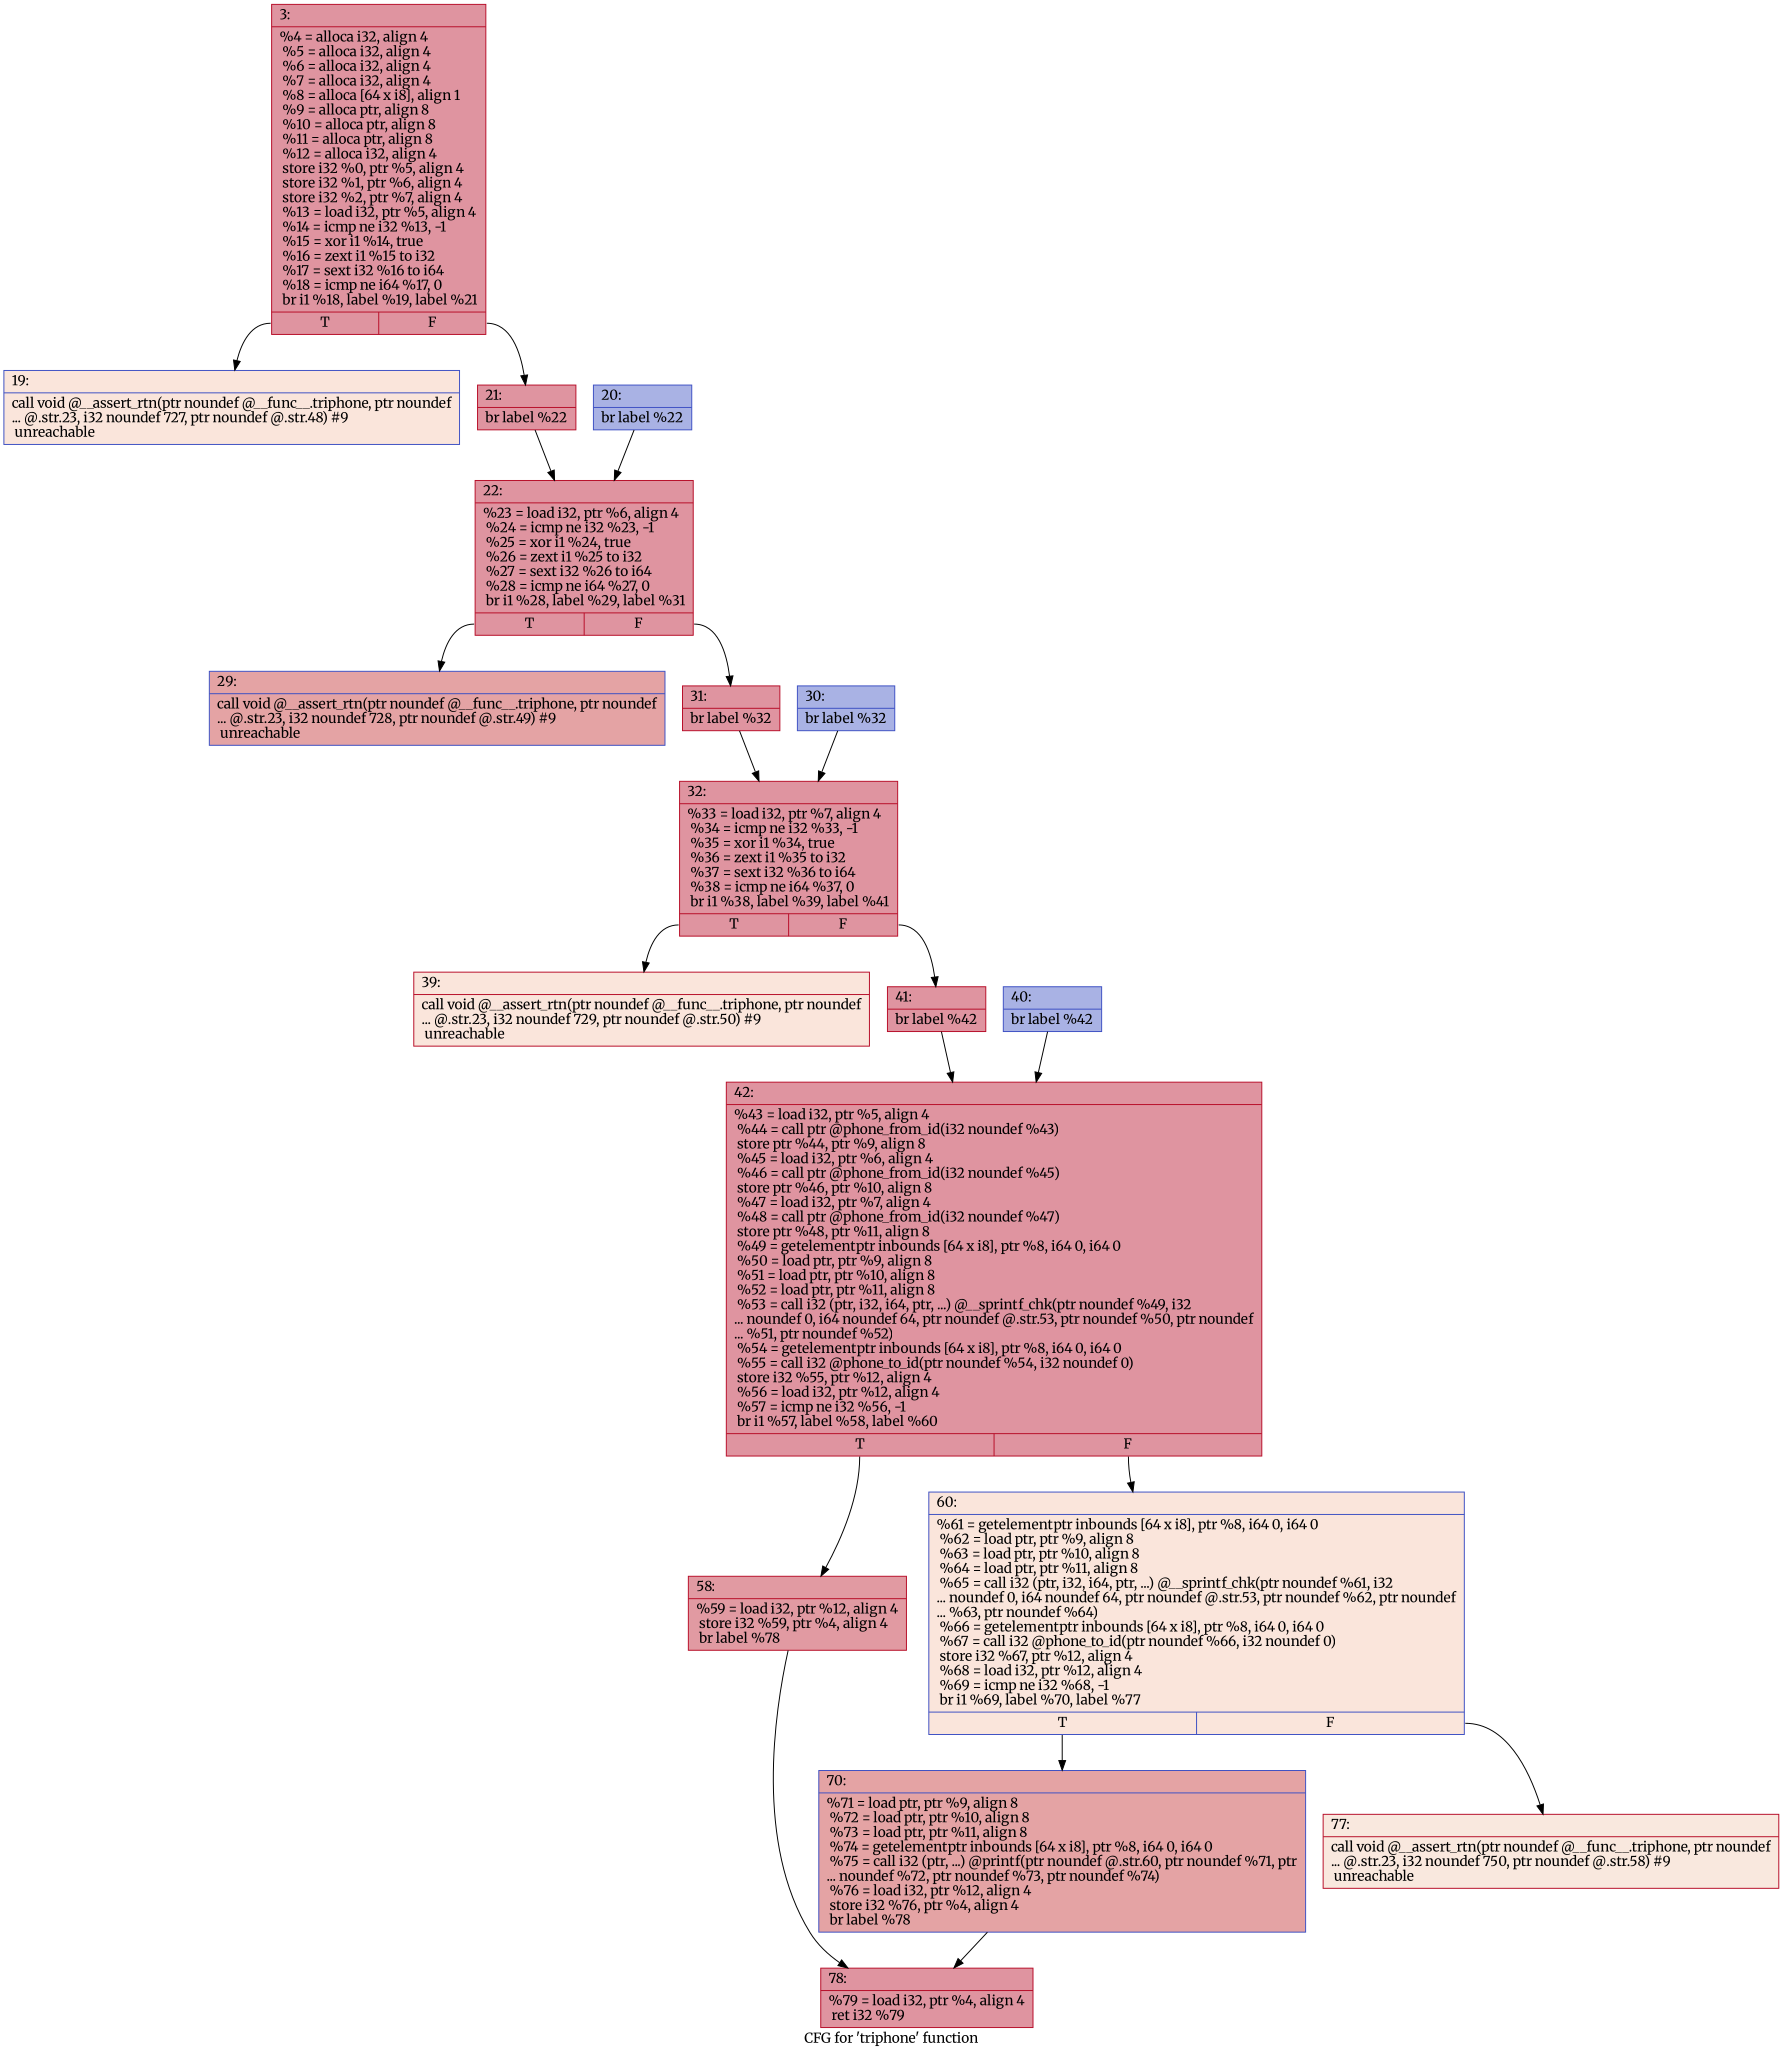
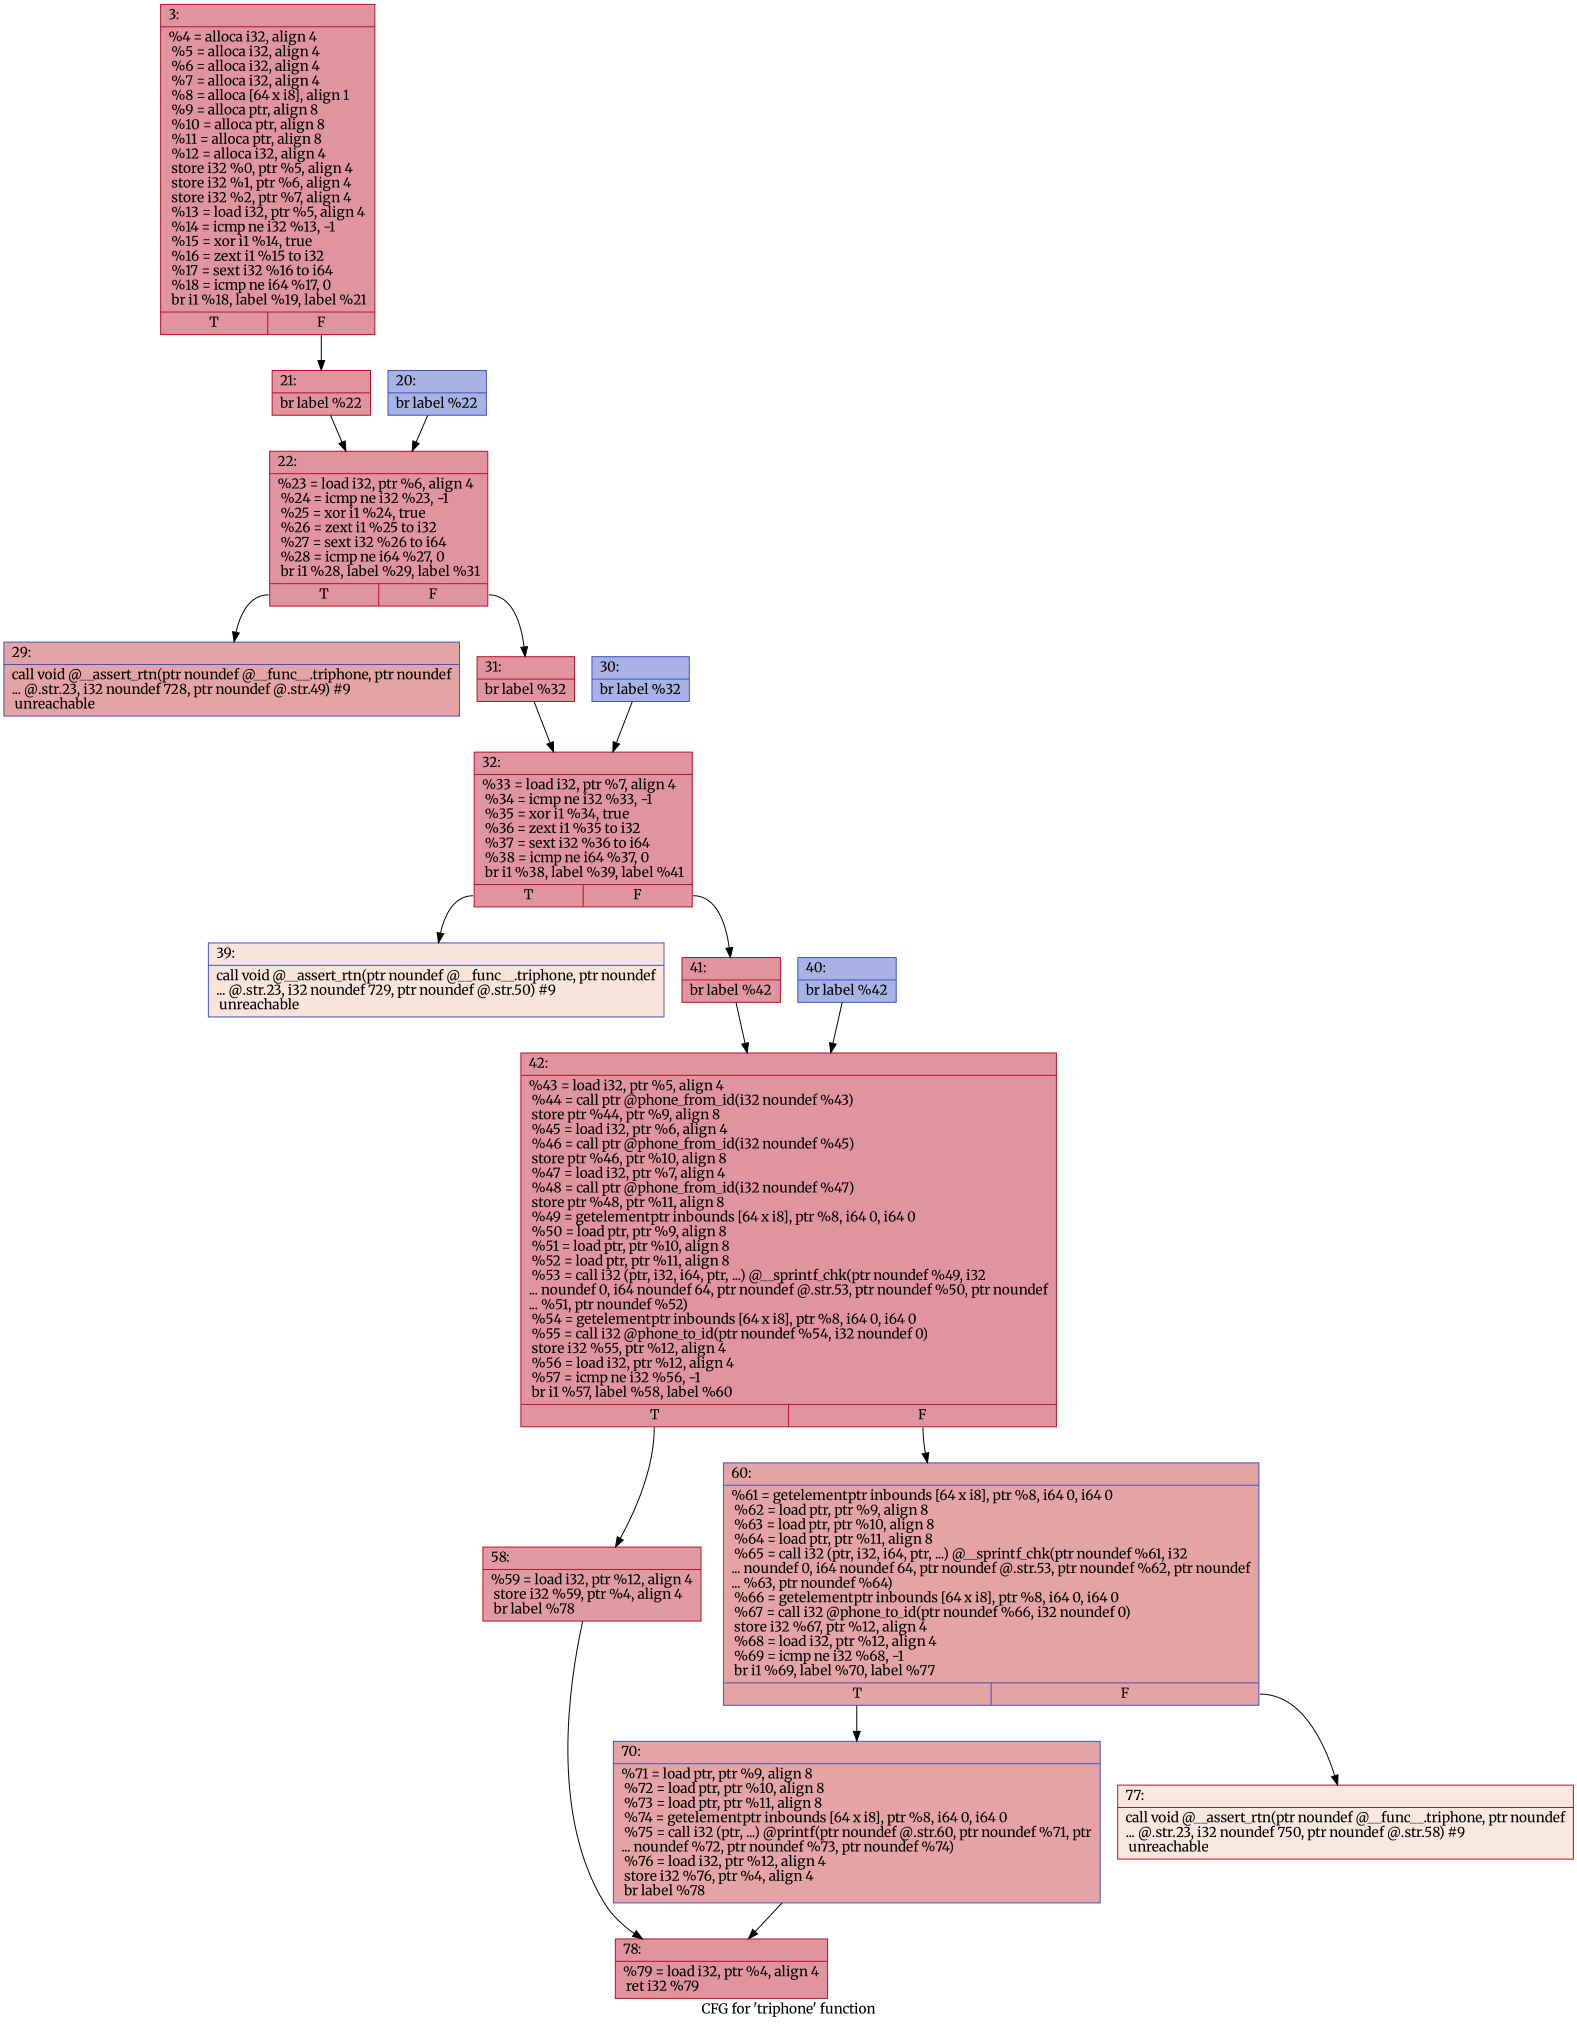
node "19:": removed
node "39:": color #b70d28ff -> #3d50c3ff
node "60:": fillcolor #f4c5ad70 -> #c32e3170
